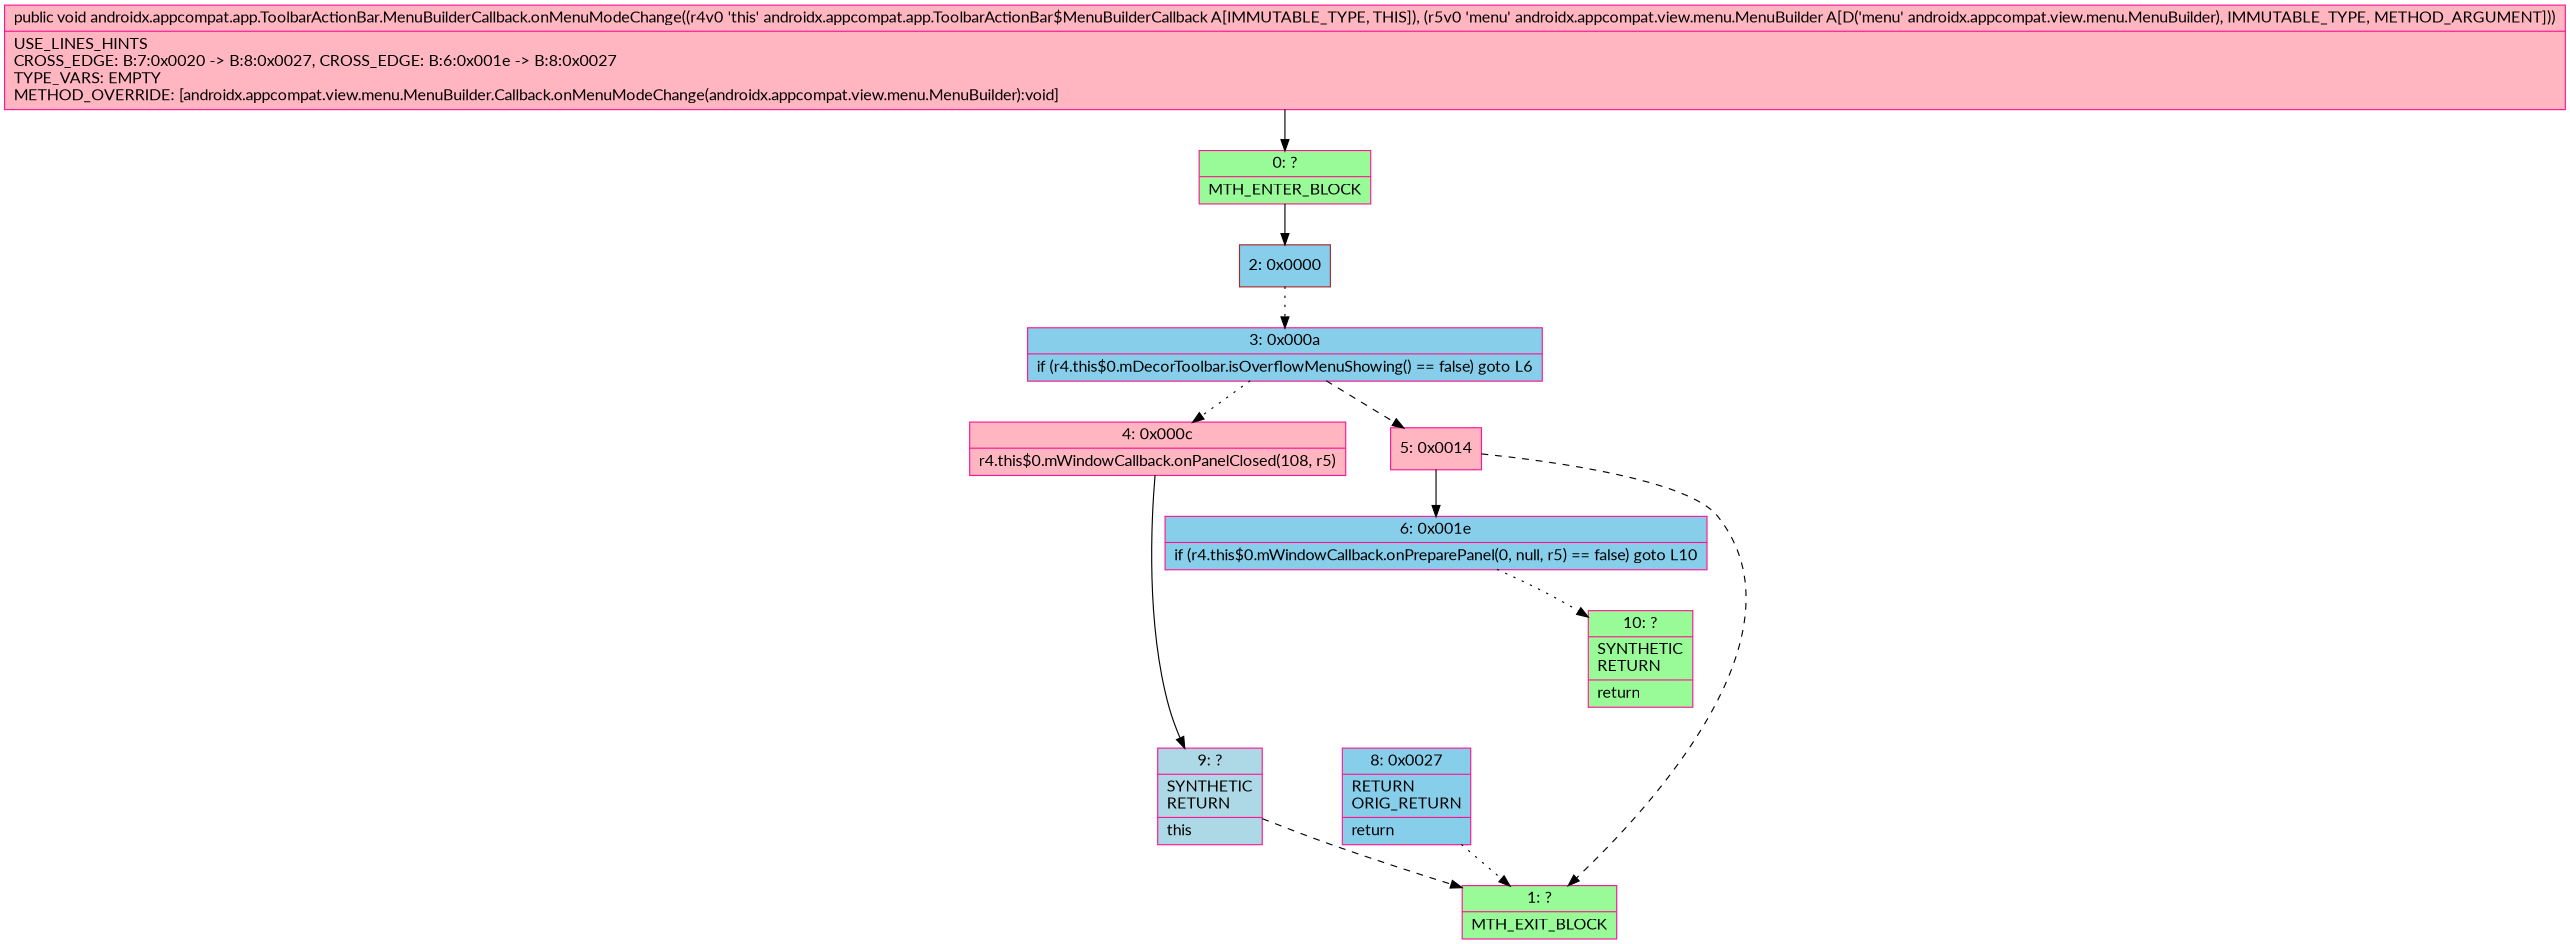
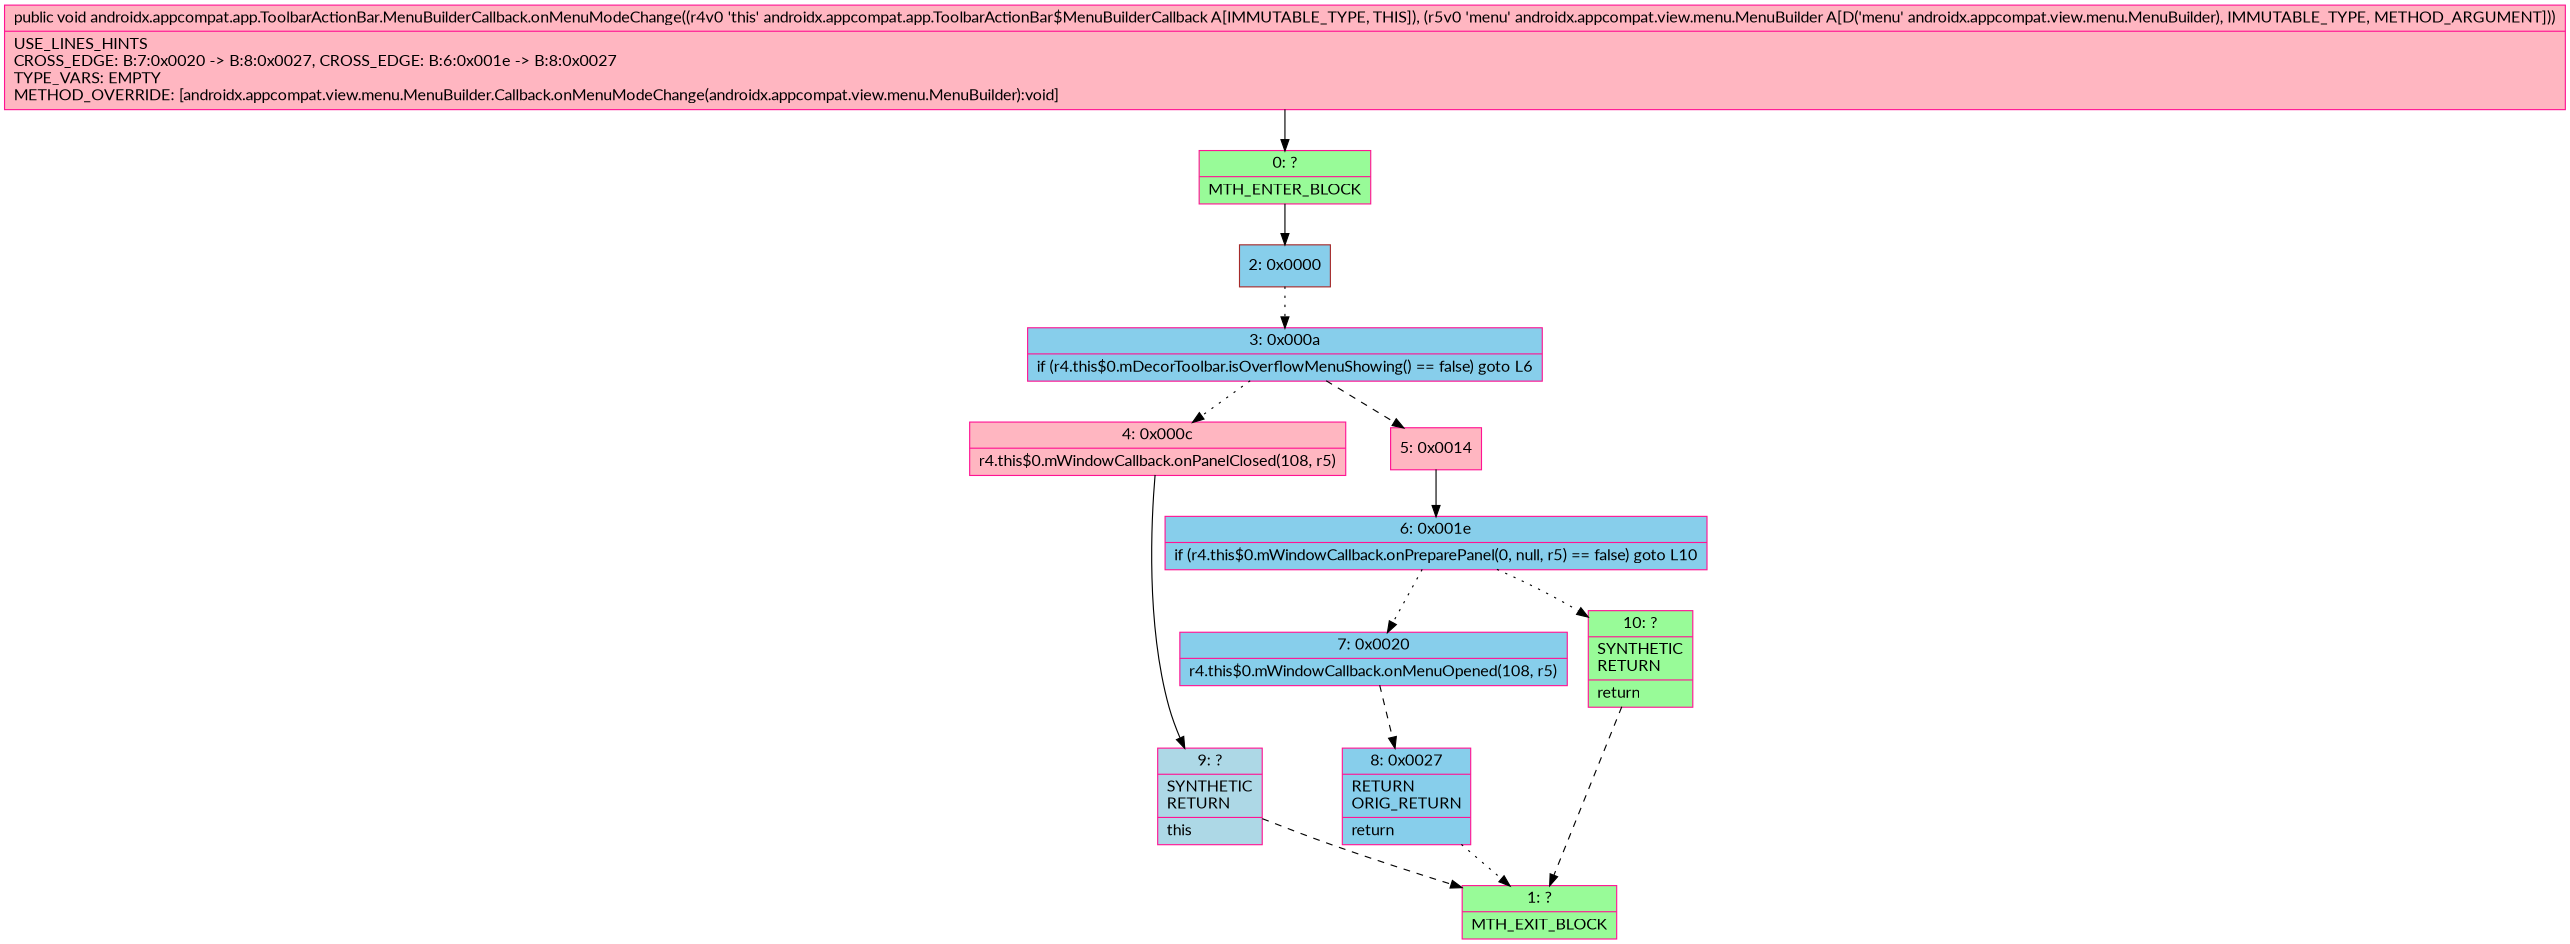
edge "5: 0x0014" -> "1: ?": now "10: ?" -> "1: ?"
node "7: 0x0020": added
